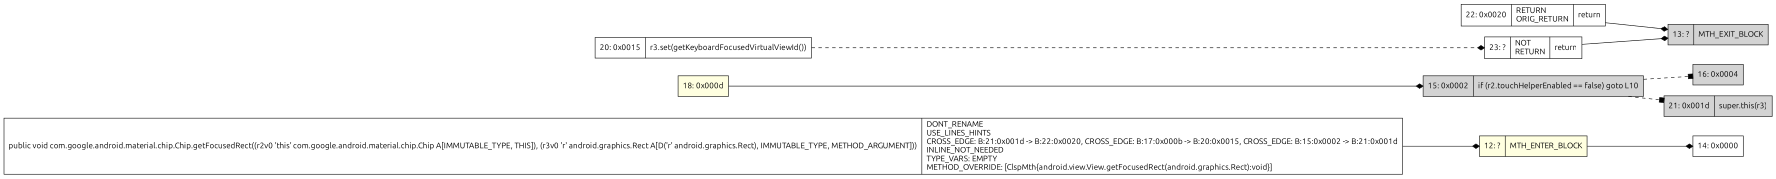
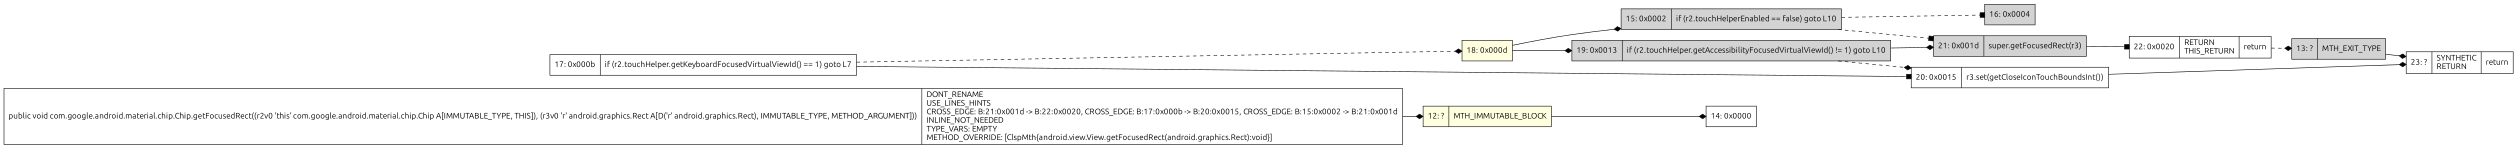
node "22: 0x0020": text "ORIG_RETURN" -> "THIS_RETURN"
edge "22: 0x0020" -> "13: ?": style solid -> dashed
node "13: ?": text "MTH_EXIT_BLOCK" -> "MTH_EXIT_TYPE"
edge "23: ?" -> "13: ?": reversed
node "23: ?": text "NOT" -> "SYNTHETIC"
node "20: 0x0015": text "r3.set(getKeyboardFocusedVirtualViewId())" -> "r3.set(getCloseIconTouchBoundsInt())"
edge "21: 0x001d" -> "22: 0x0020": added
edge "20: 0x0015" -> "23: ?": style dashed -> solid
node "19: 0x0013": added
node "17: 0x000b": added
node "21: 0x001d": text "super.this(r3)" -> "super.getFocusedRect(r3)"
node "12: ?": text "MTH_ENTER_BLOCK" -> "MTH_IMMUTABLE_BLOCK"
